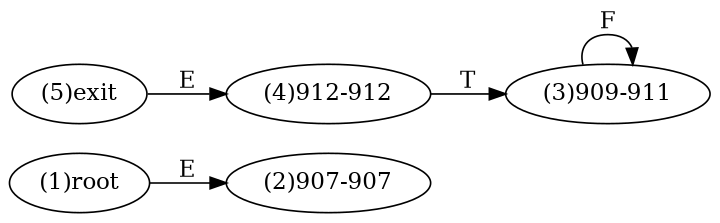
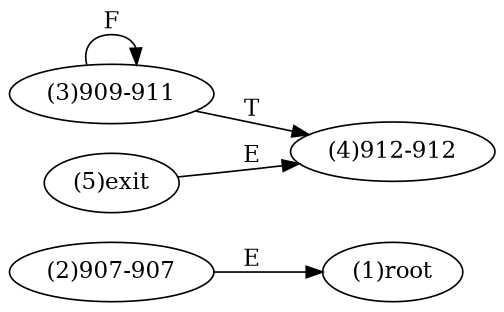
edge "(4)912-912" -> "(3)909-911": reversed
edge "(1)root" -> "(2)907-907": reversed
